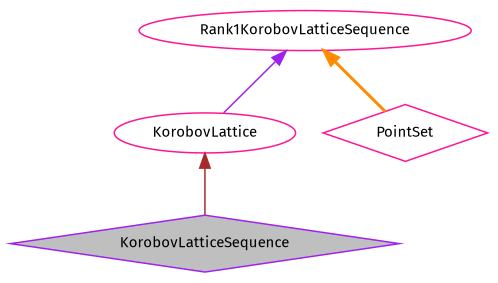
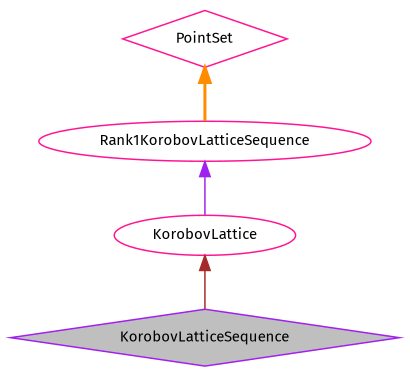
edge "PointSet" -> "Rank1KorobovLatticeSequence": reversed
